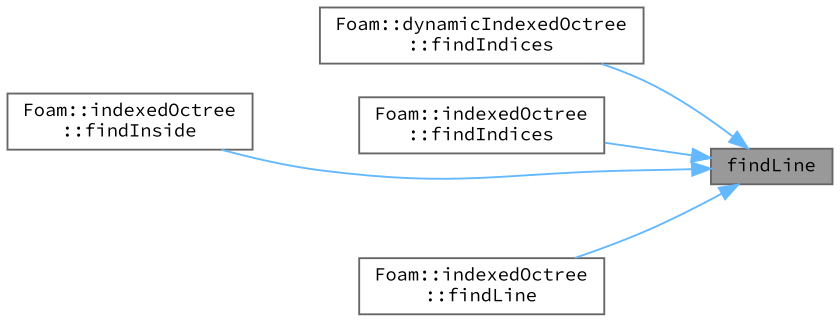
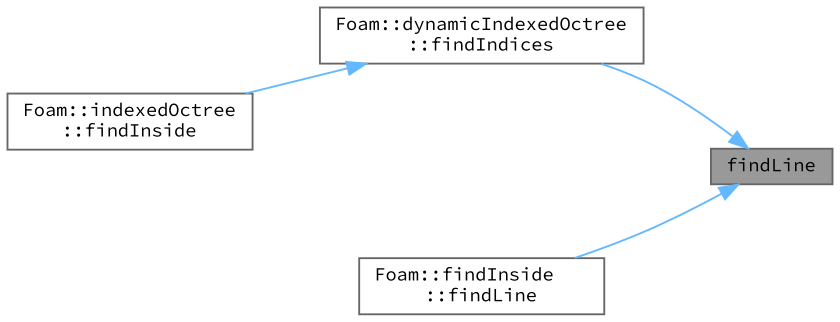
node "Foam::indexedOctree ::findIndices": removed
edge "Foam::indexedOctree ::findInside" -> "findLine": now "Foam::indexedOctree ::findInside" -> "Foam::dynamicIndexedOctree ::findIndices"
node "Foam::indexedOctree ::findLine": label "Foam::indexedOctree ::findLine" -> "Foam::findInside ::findLine"
